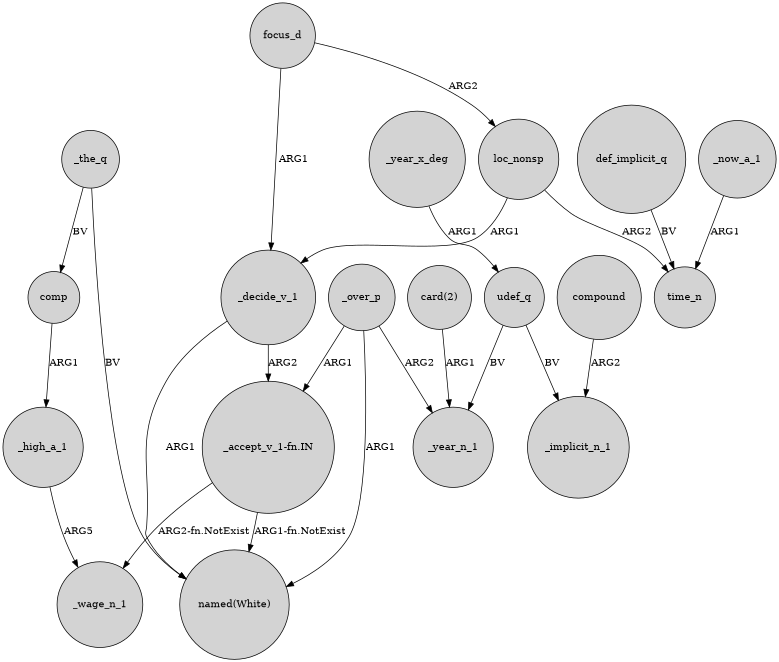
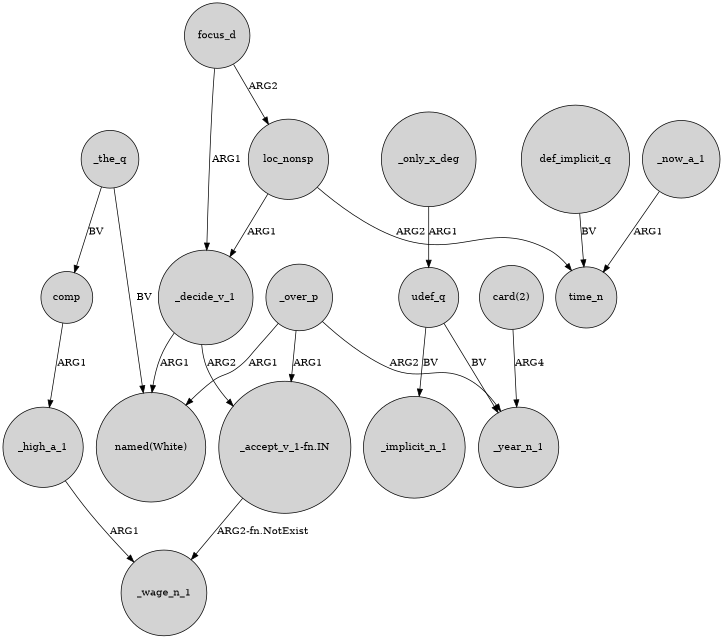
node "_year_x_deg": label "_year_x_deg" -> "_only_x_deg"
node "compound": removed
edge "card(2)" -> "_year_n_1": label "ARG1" -> "ARG4"
edge "_accept_v_1-fn.IN" -> "named(White)": removed, label "ARG1-fn.NotExist"
edge "_high_a_1" -> "_wage_n_1": label "ARG5" -> "ARG1"
